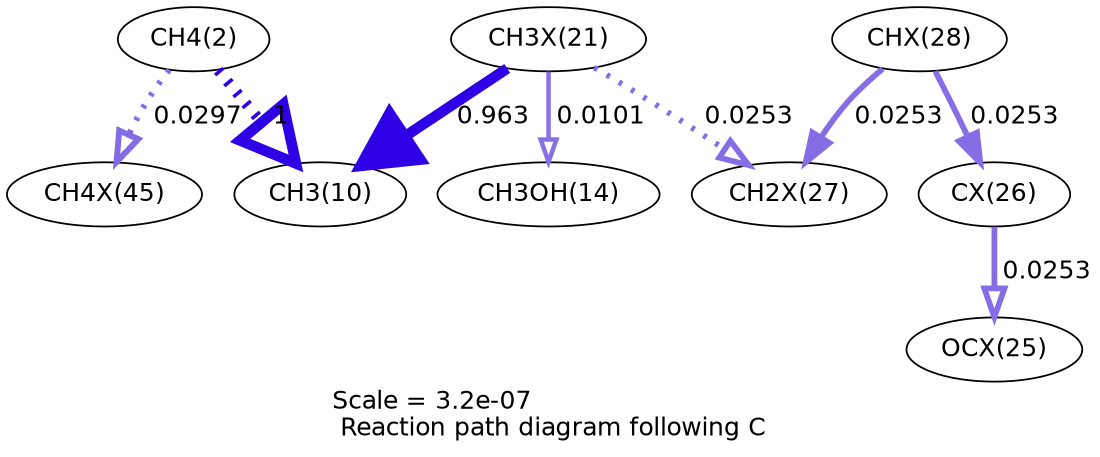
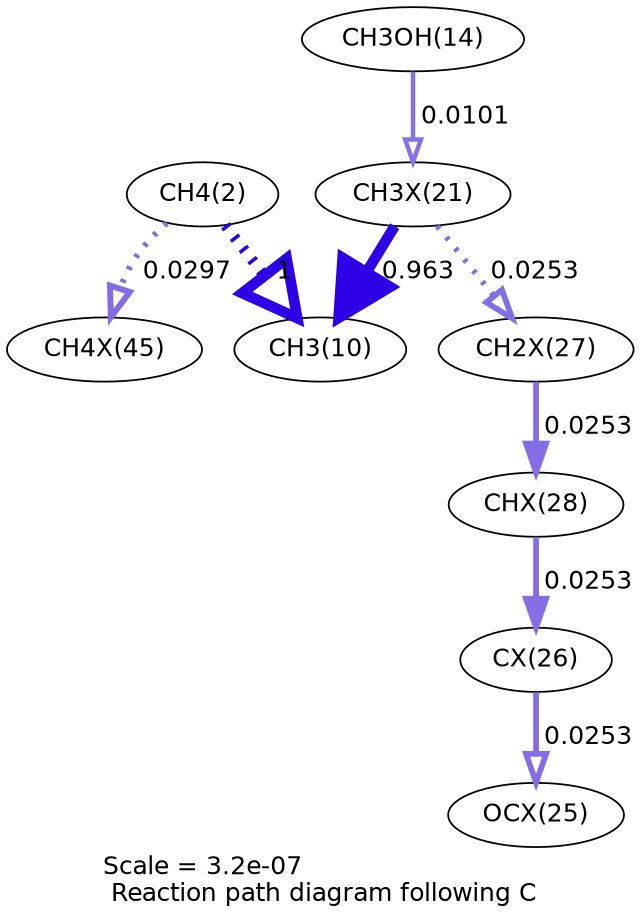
edge "CHX(28)" -> "CH2X(27)": reversed
edge "CH3X(21)" -> "CH3OH(14)": reversed
